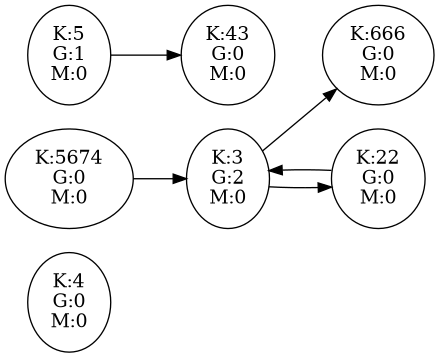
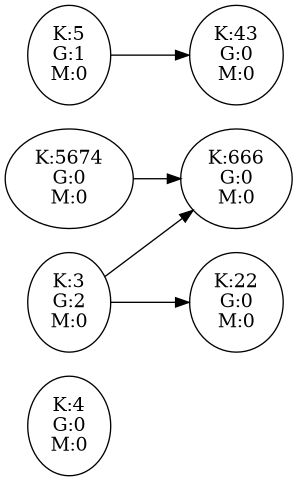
edge "K:22 G:0 M:0" -> "K:3 G:2 M:0": removed
edge "K:5674 G:0 M:0" -> "K:3 G:2 M:0": now "K:5674 G:0 M:0" -> "K:666 G:0 M:0"
